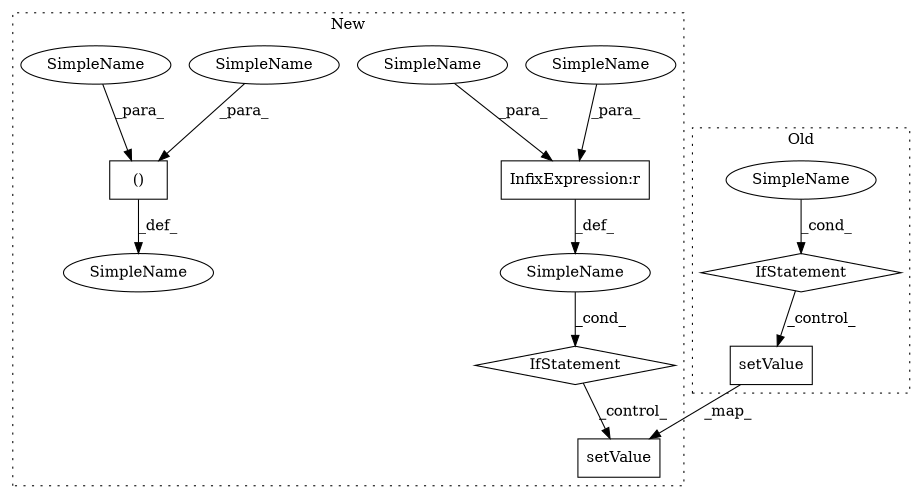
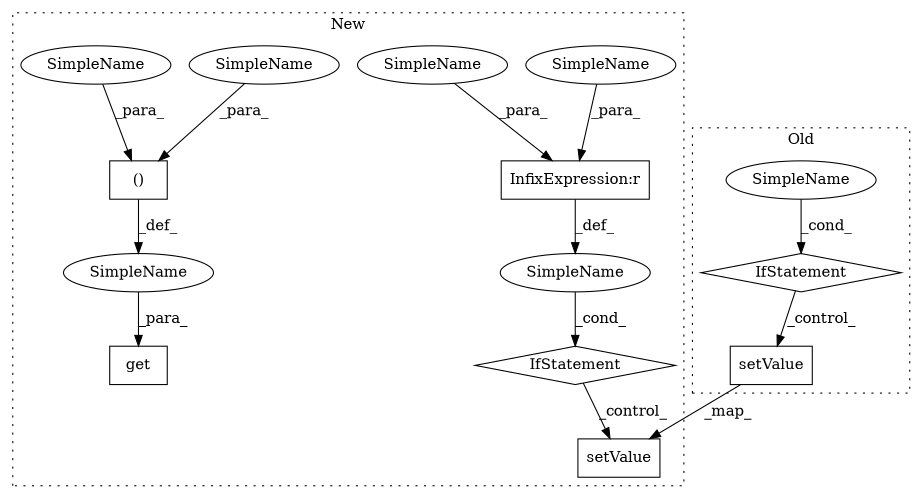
node "get": added
